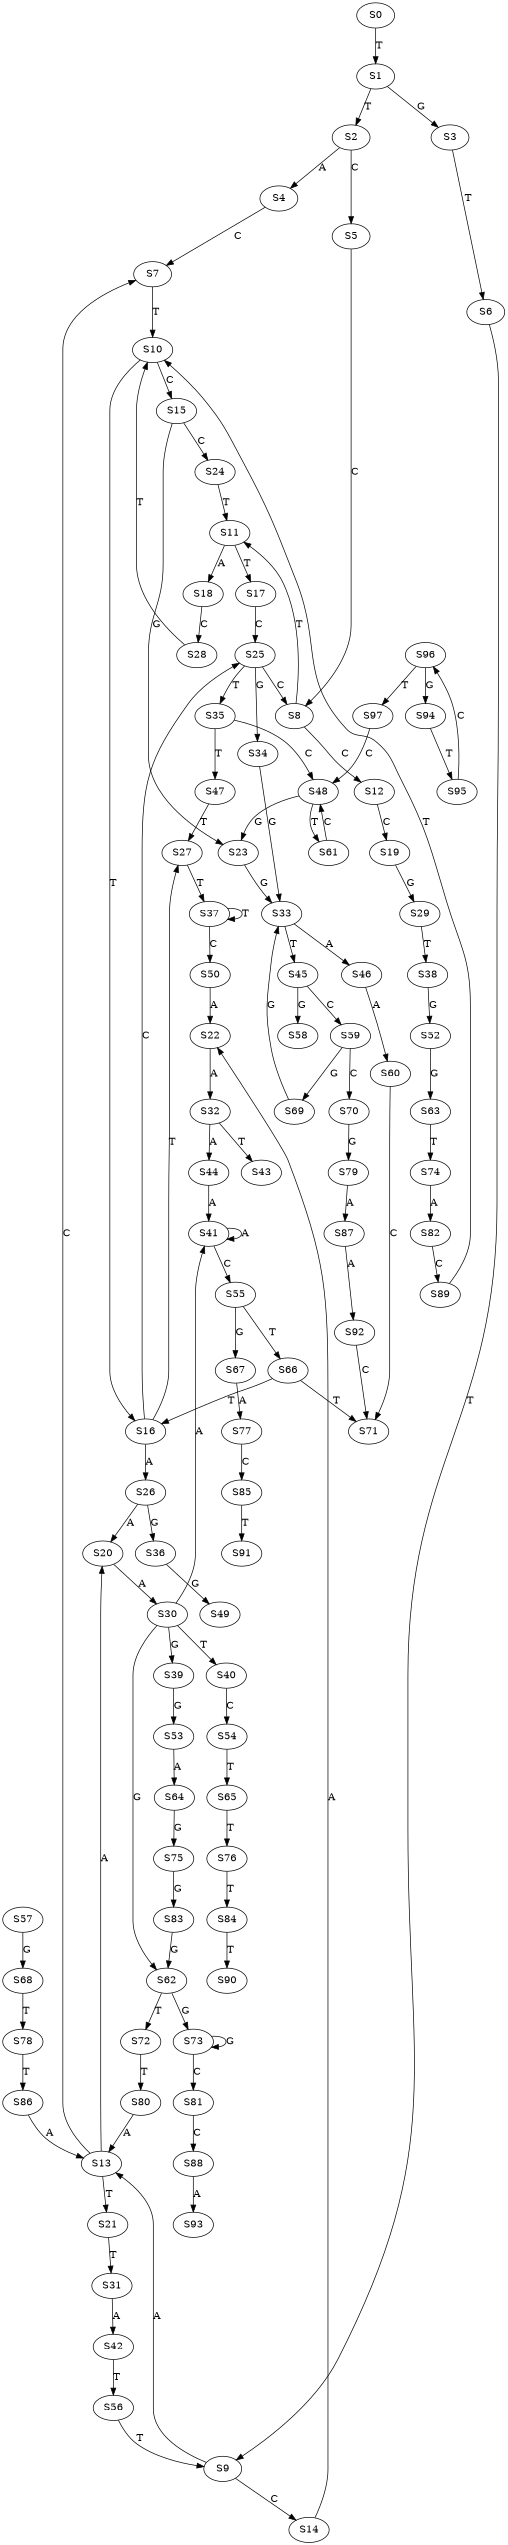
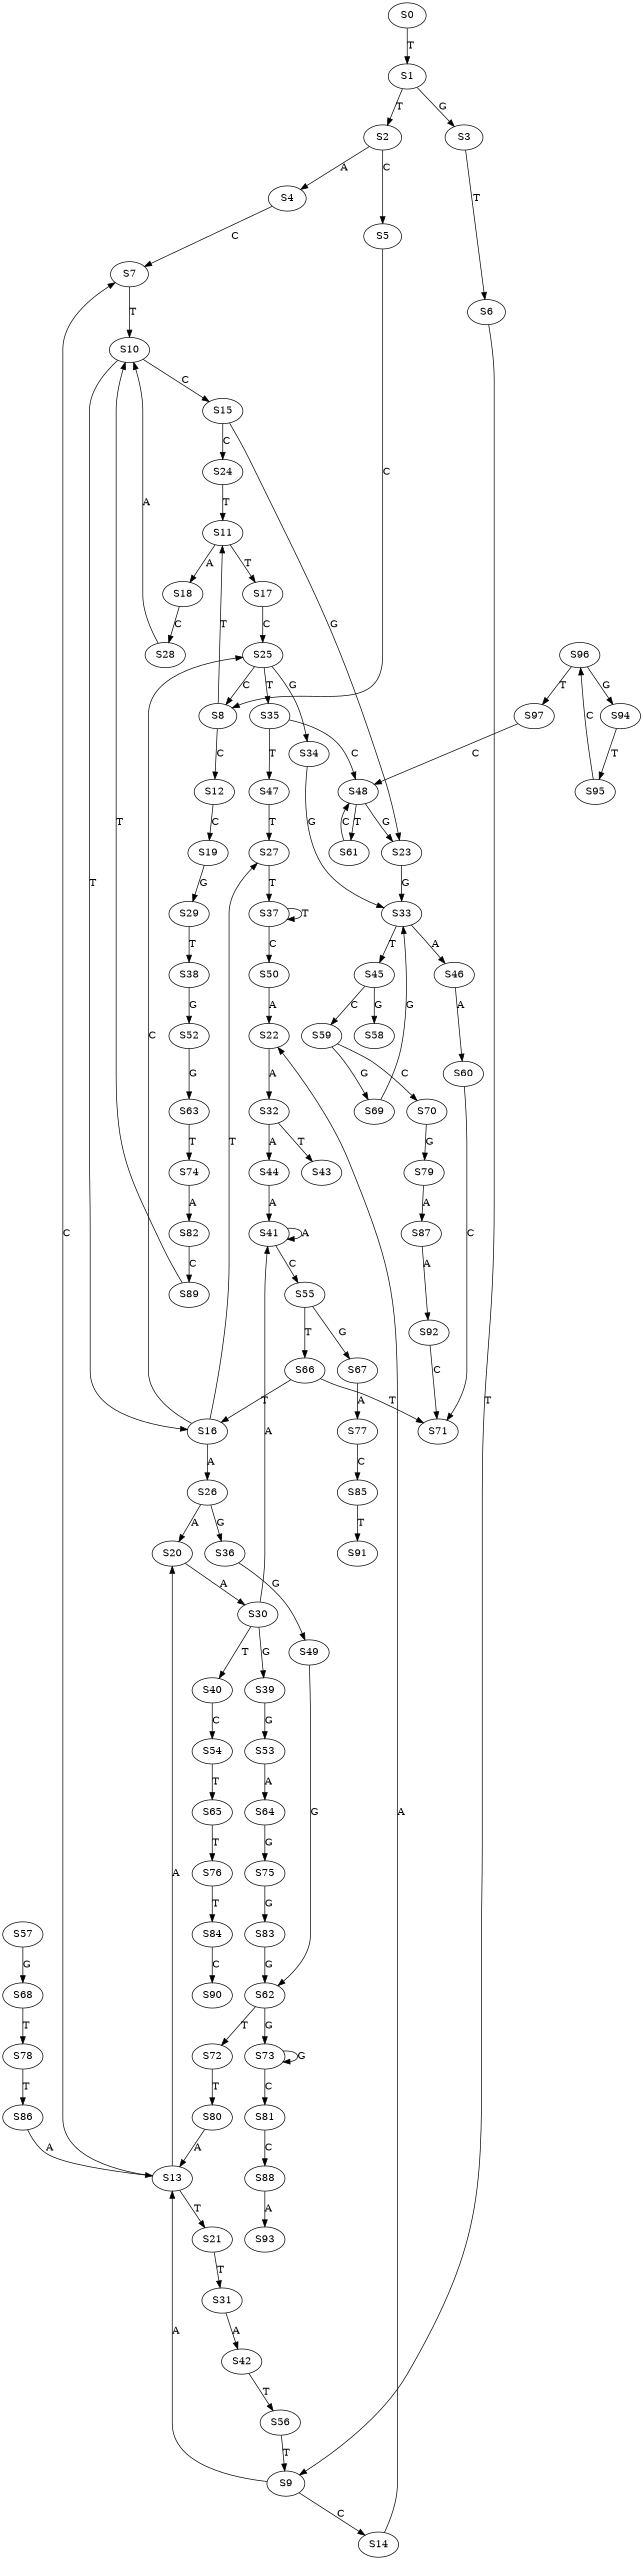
edge "S28" -> "S10": label "T" -> "A"
edge "S30" -> "S62": now "S49" -> "S62"
edge "S84" -> "S90": label "T" -> "C"
